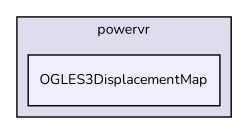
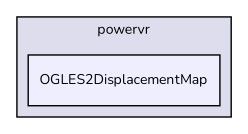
node "OGLES3DisplacementMap": label "OGLES3DisplacementMap" -> "OGLES2DisplacementMap"
